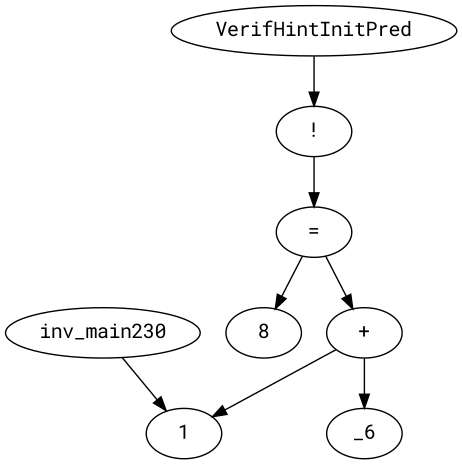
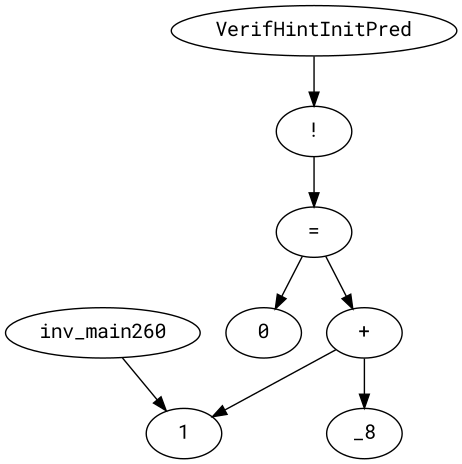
node "inv_main230": label "inv_main230" -> "inv_main260"
node "8": label "8" -> "0"
node "_6": label "_6" -> "_8"
